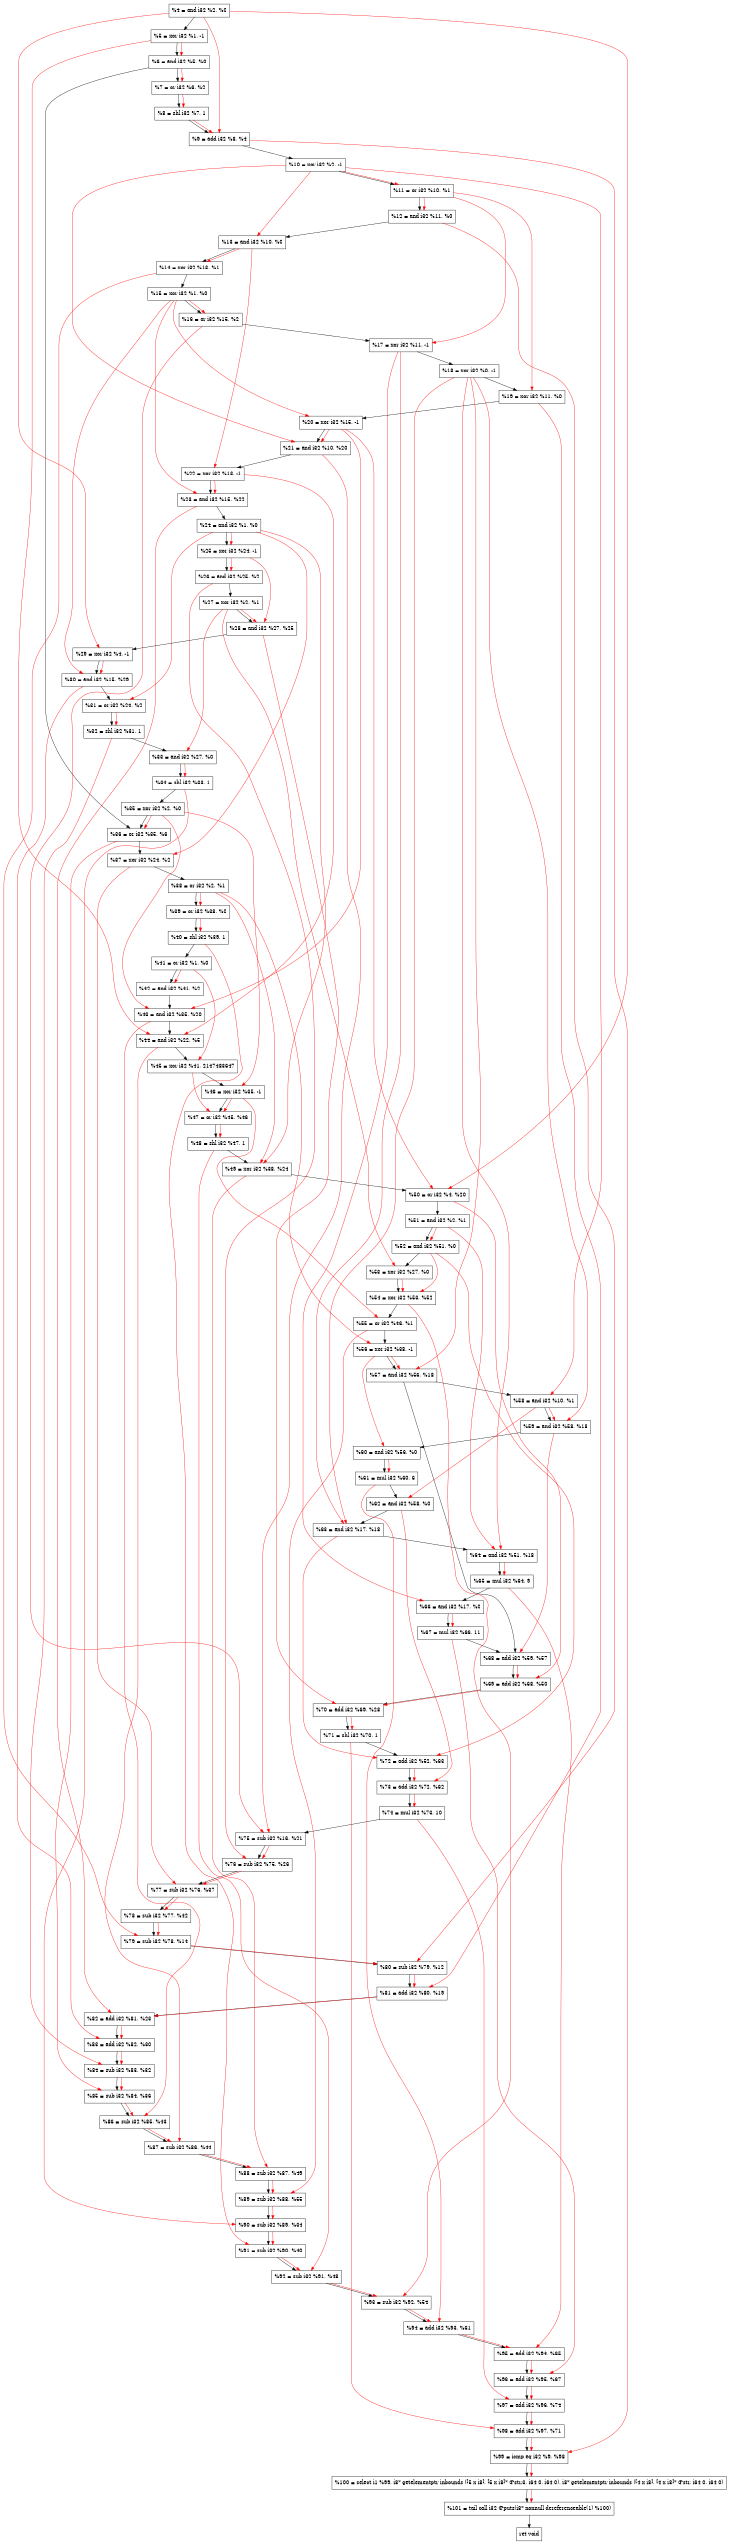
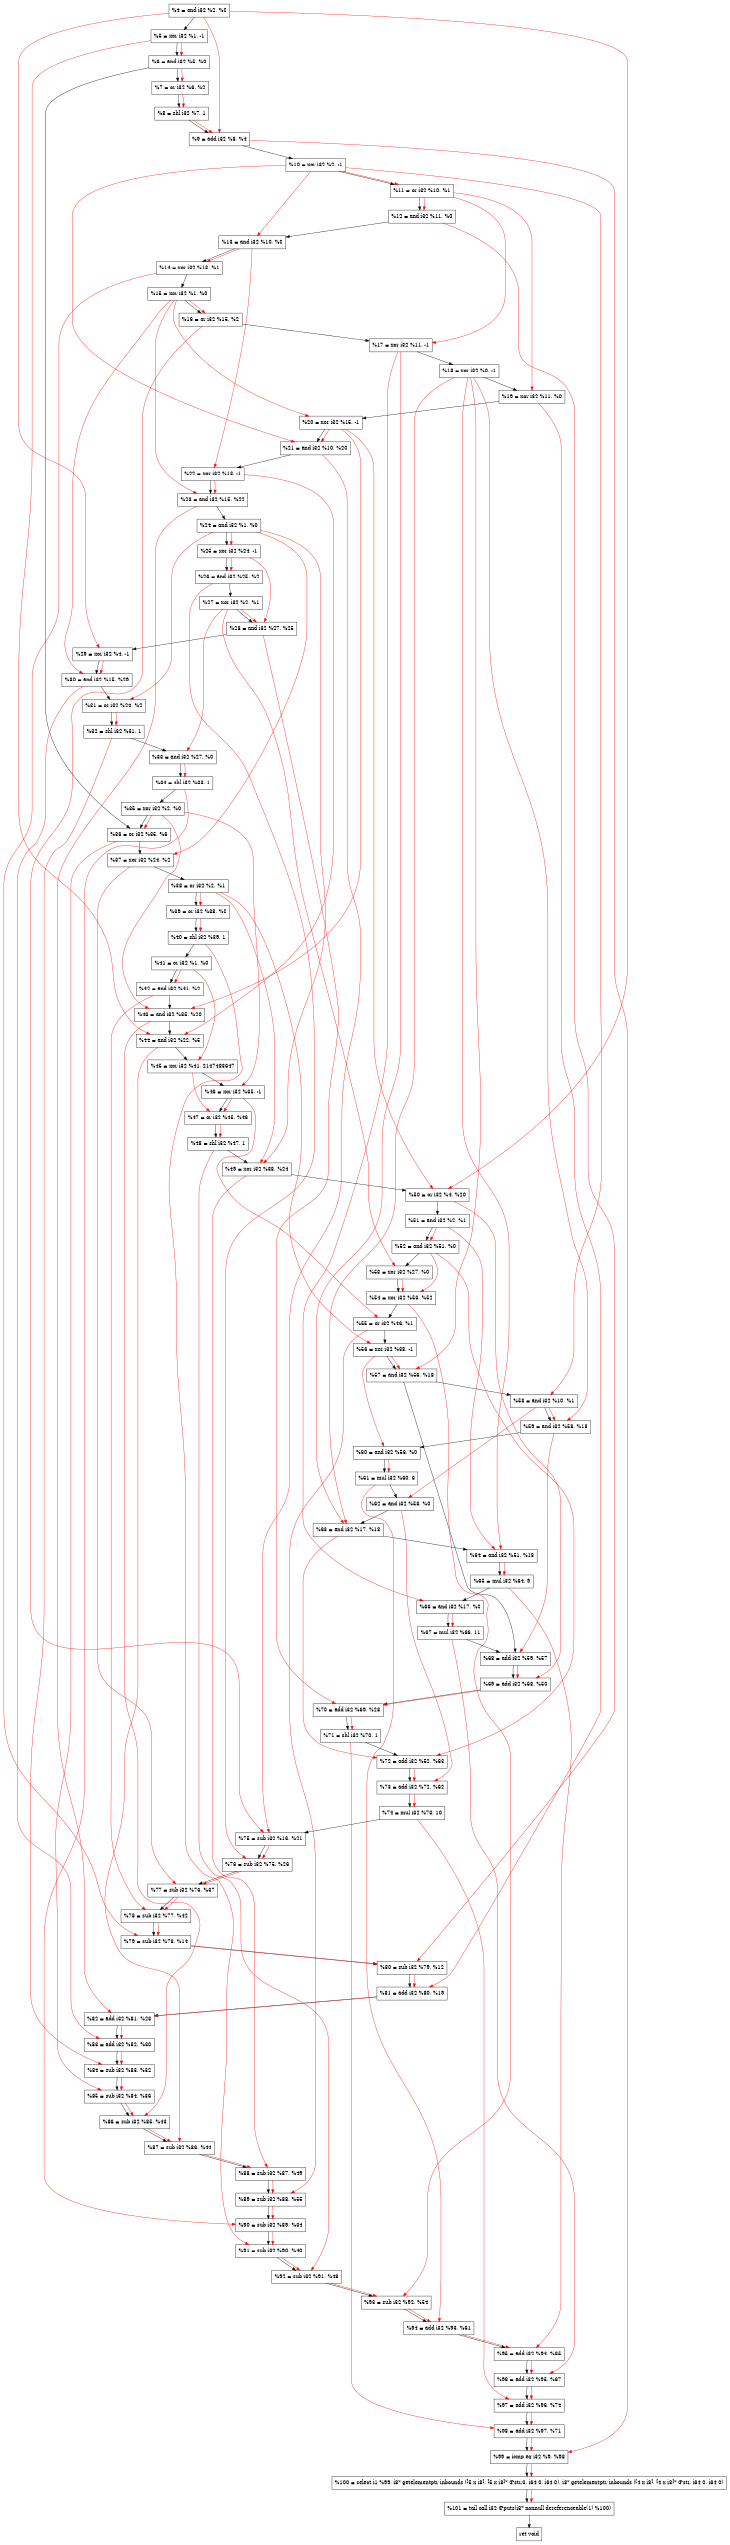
edge "%42 = and i32 %41, %2" -> "%78 = sub i32 %77, %42": added
